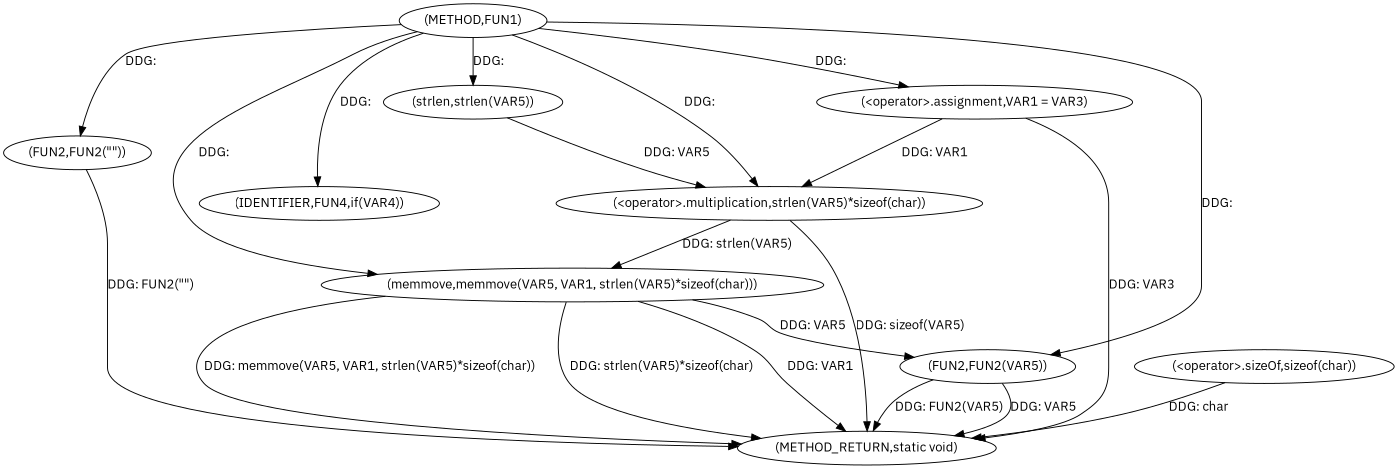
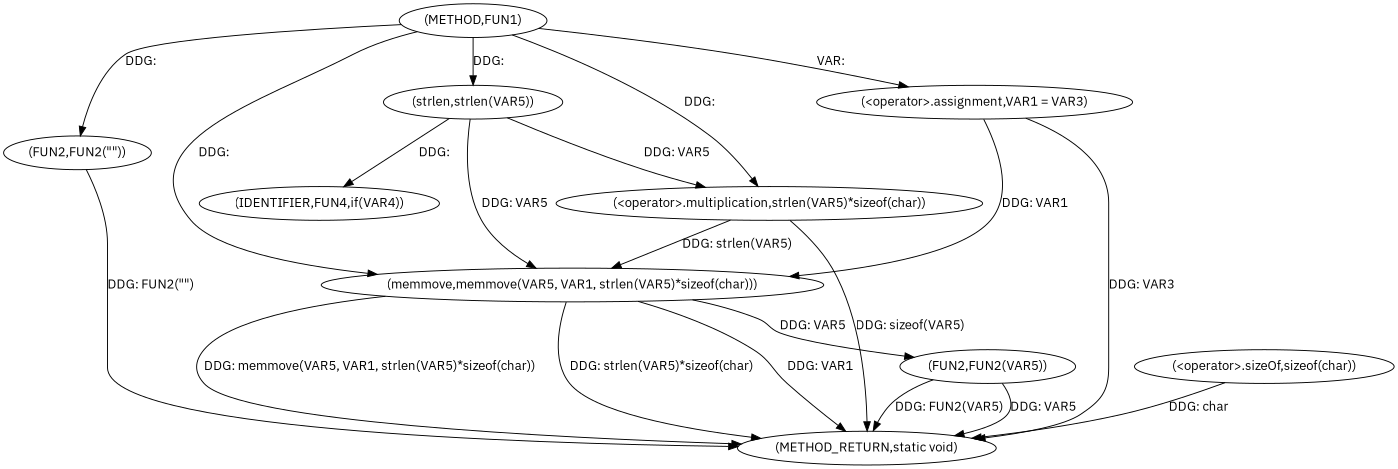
edge "(METHOD,FUN1)" -> "(FUN2,FUN2(VAR5))": removed, label "DDG:"
edge "(METHOD,FUN1)" -> "(<operator>.assignment,VAR1 = VAR3)": label "DDG: " -> "VAR: "
edge "(METHOD,FUN1)" -> "(IDENTIFIER,FUN4,if(VAR4))": now "(strlen,strlen(VAR5))" -> "(IDENTIFIER,FUN4,if(VAR4))"
edge "(<operator>.assignment,VAR1 = VAR3)" -> "(<operator>.multiplication,strlen(VAR5)*sizeof(char))": now "(<operator>.assignment,VAR1 = VAR3)" -> "(memmove,memmove(VAR5, VAR1, strlen(VAR5)*sizeof(char)))"
edge "(strlen,strlen(VAR5))" -> "(memmove,memmove(VAR5, VAR1, strlen(VAR5)*sizeof(char)))": added, label "DDG: VAR5"
